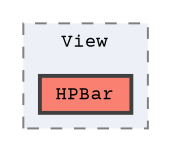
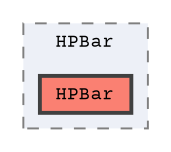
cluster "View": label "View" -> "HPBar"
